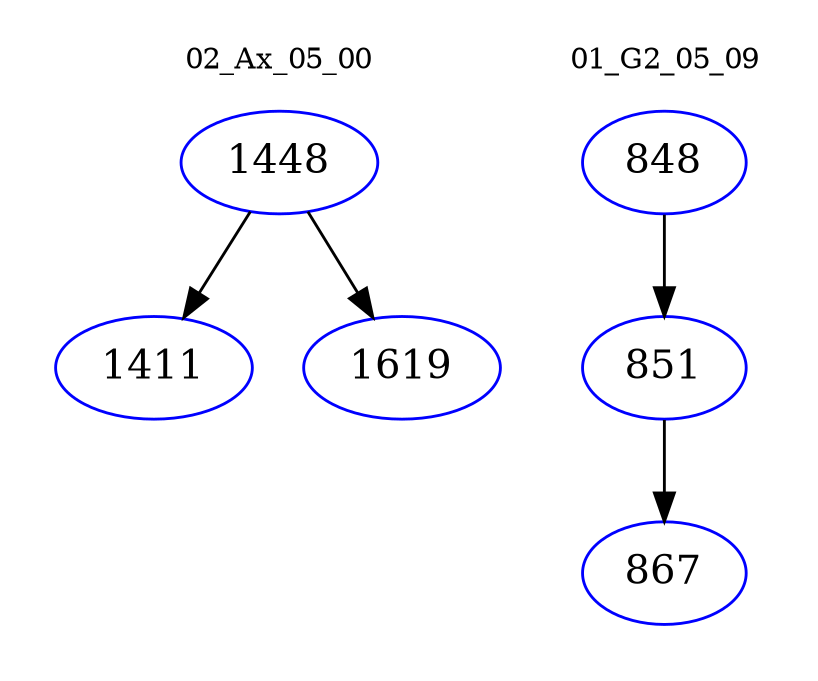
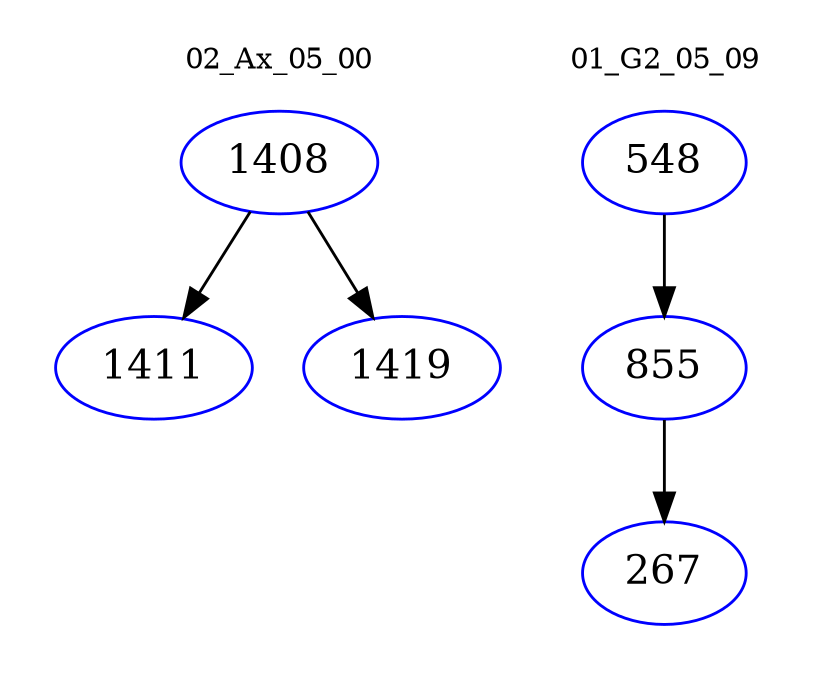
node "1448": label "1448" -> "1408"
node "848": label "848" -> "548"
node "1619": label "1619" -> "1419"
node "851": label "851" -> "855"
node "867": label "867" -> "267"
